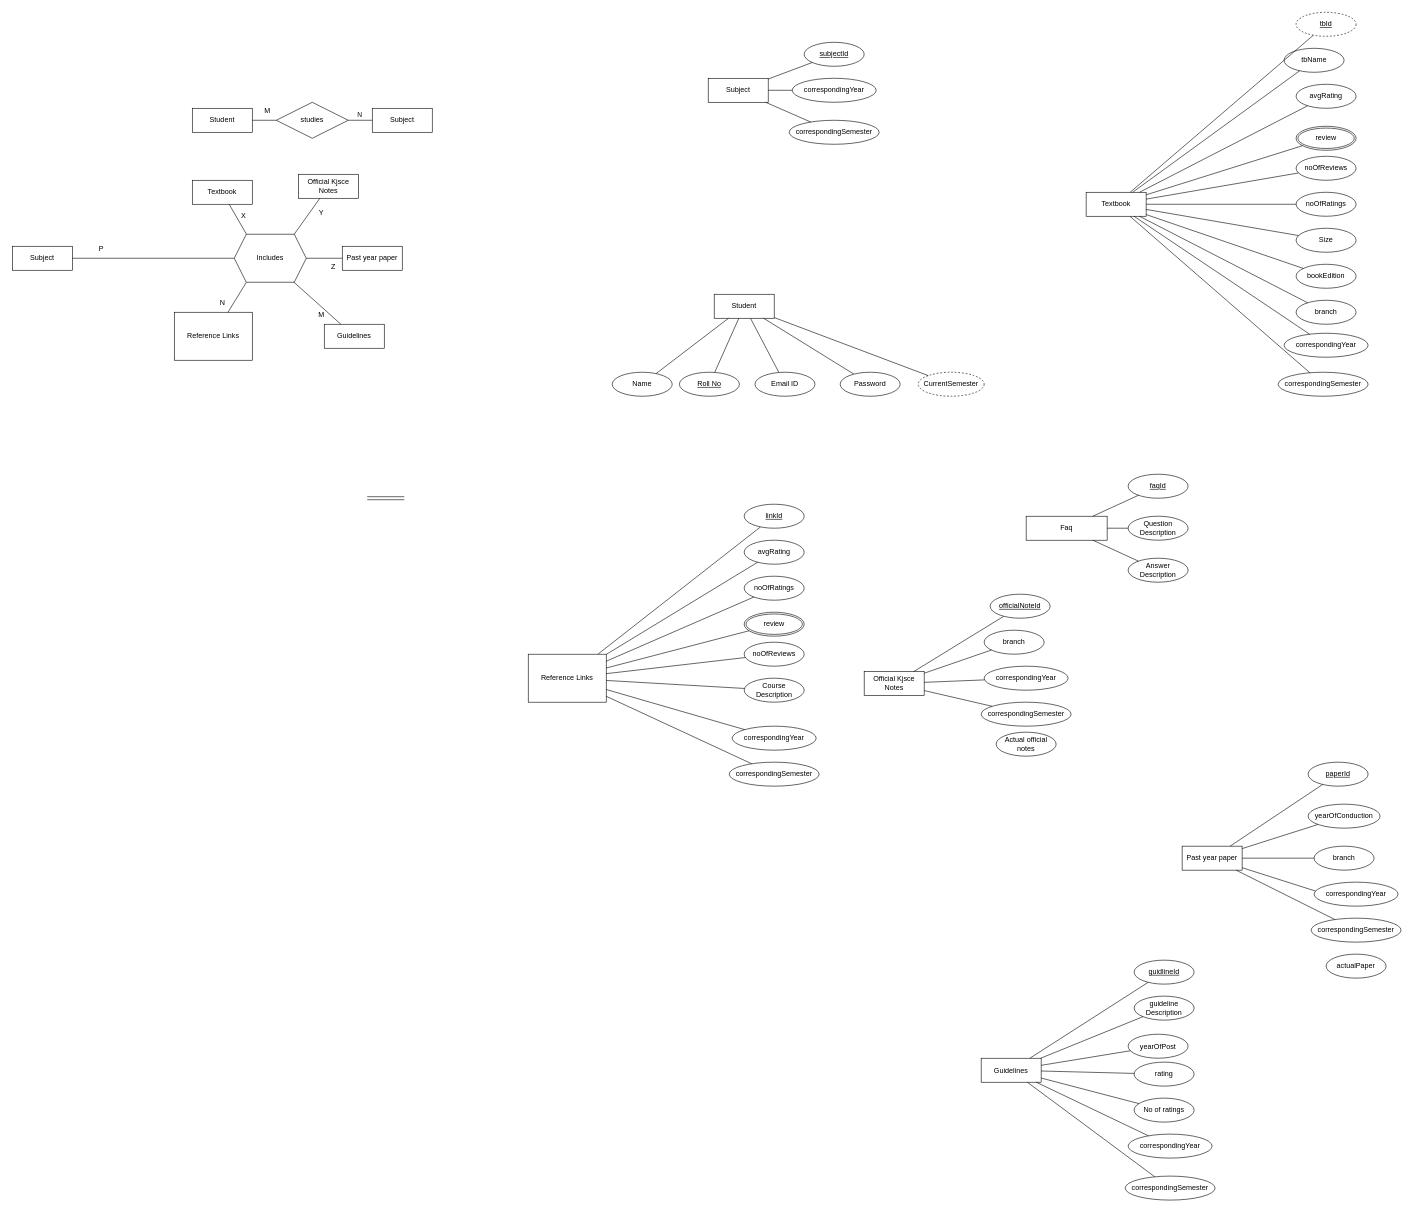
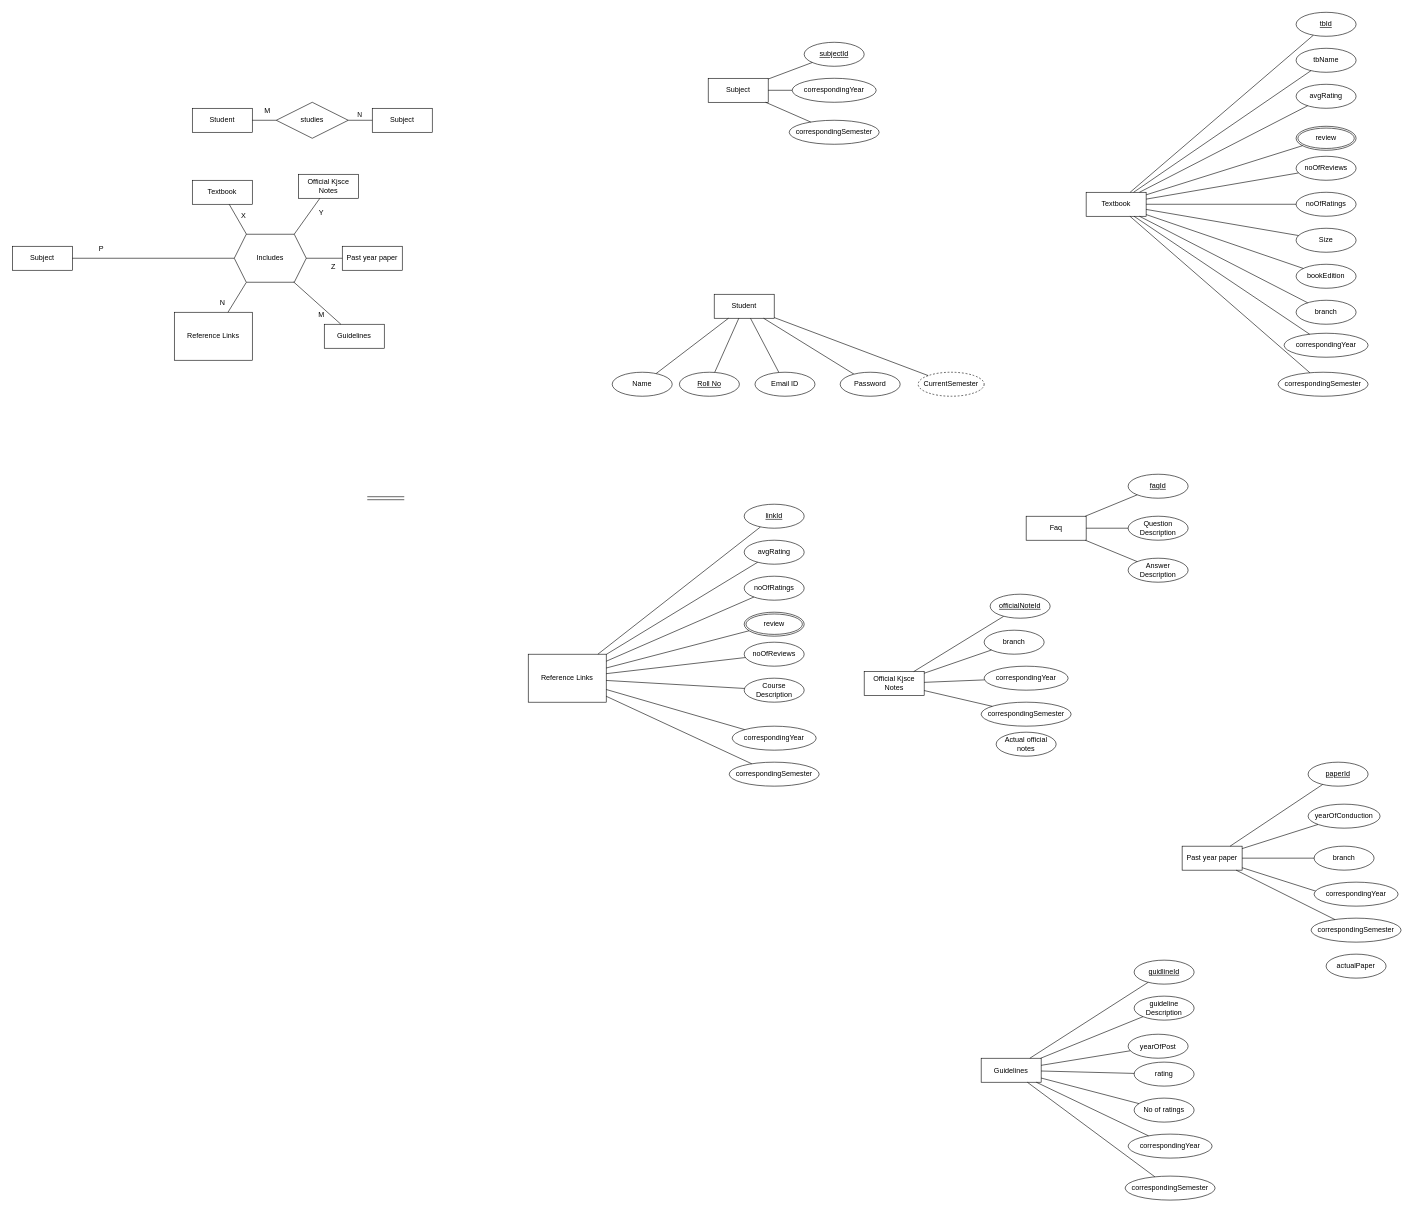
node "tbId": style dashed -> solid
node "tbName": moved (1314, 60) -> (1326, 60)
node "Faq": size 81x24 -> 60x24
